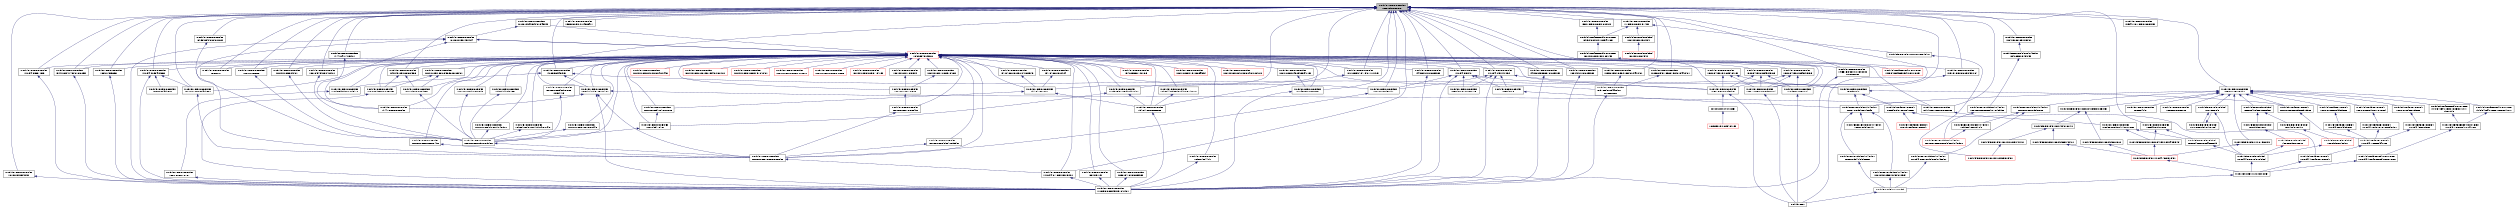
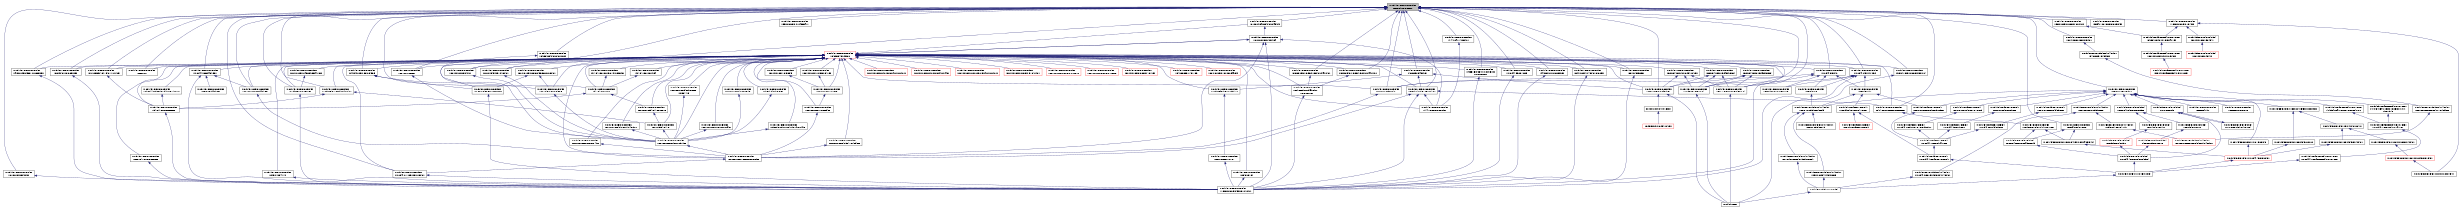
edge "modulelagrangian::constructlagrangian" -> "modulelagrangian::constructorigins": reversed
